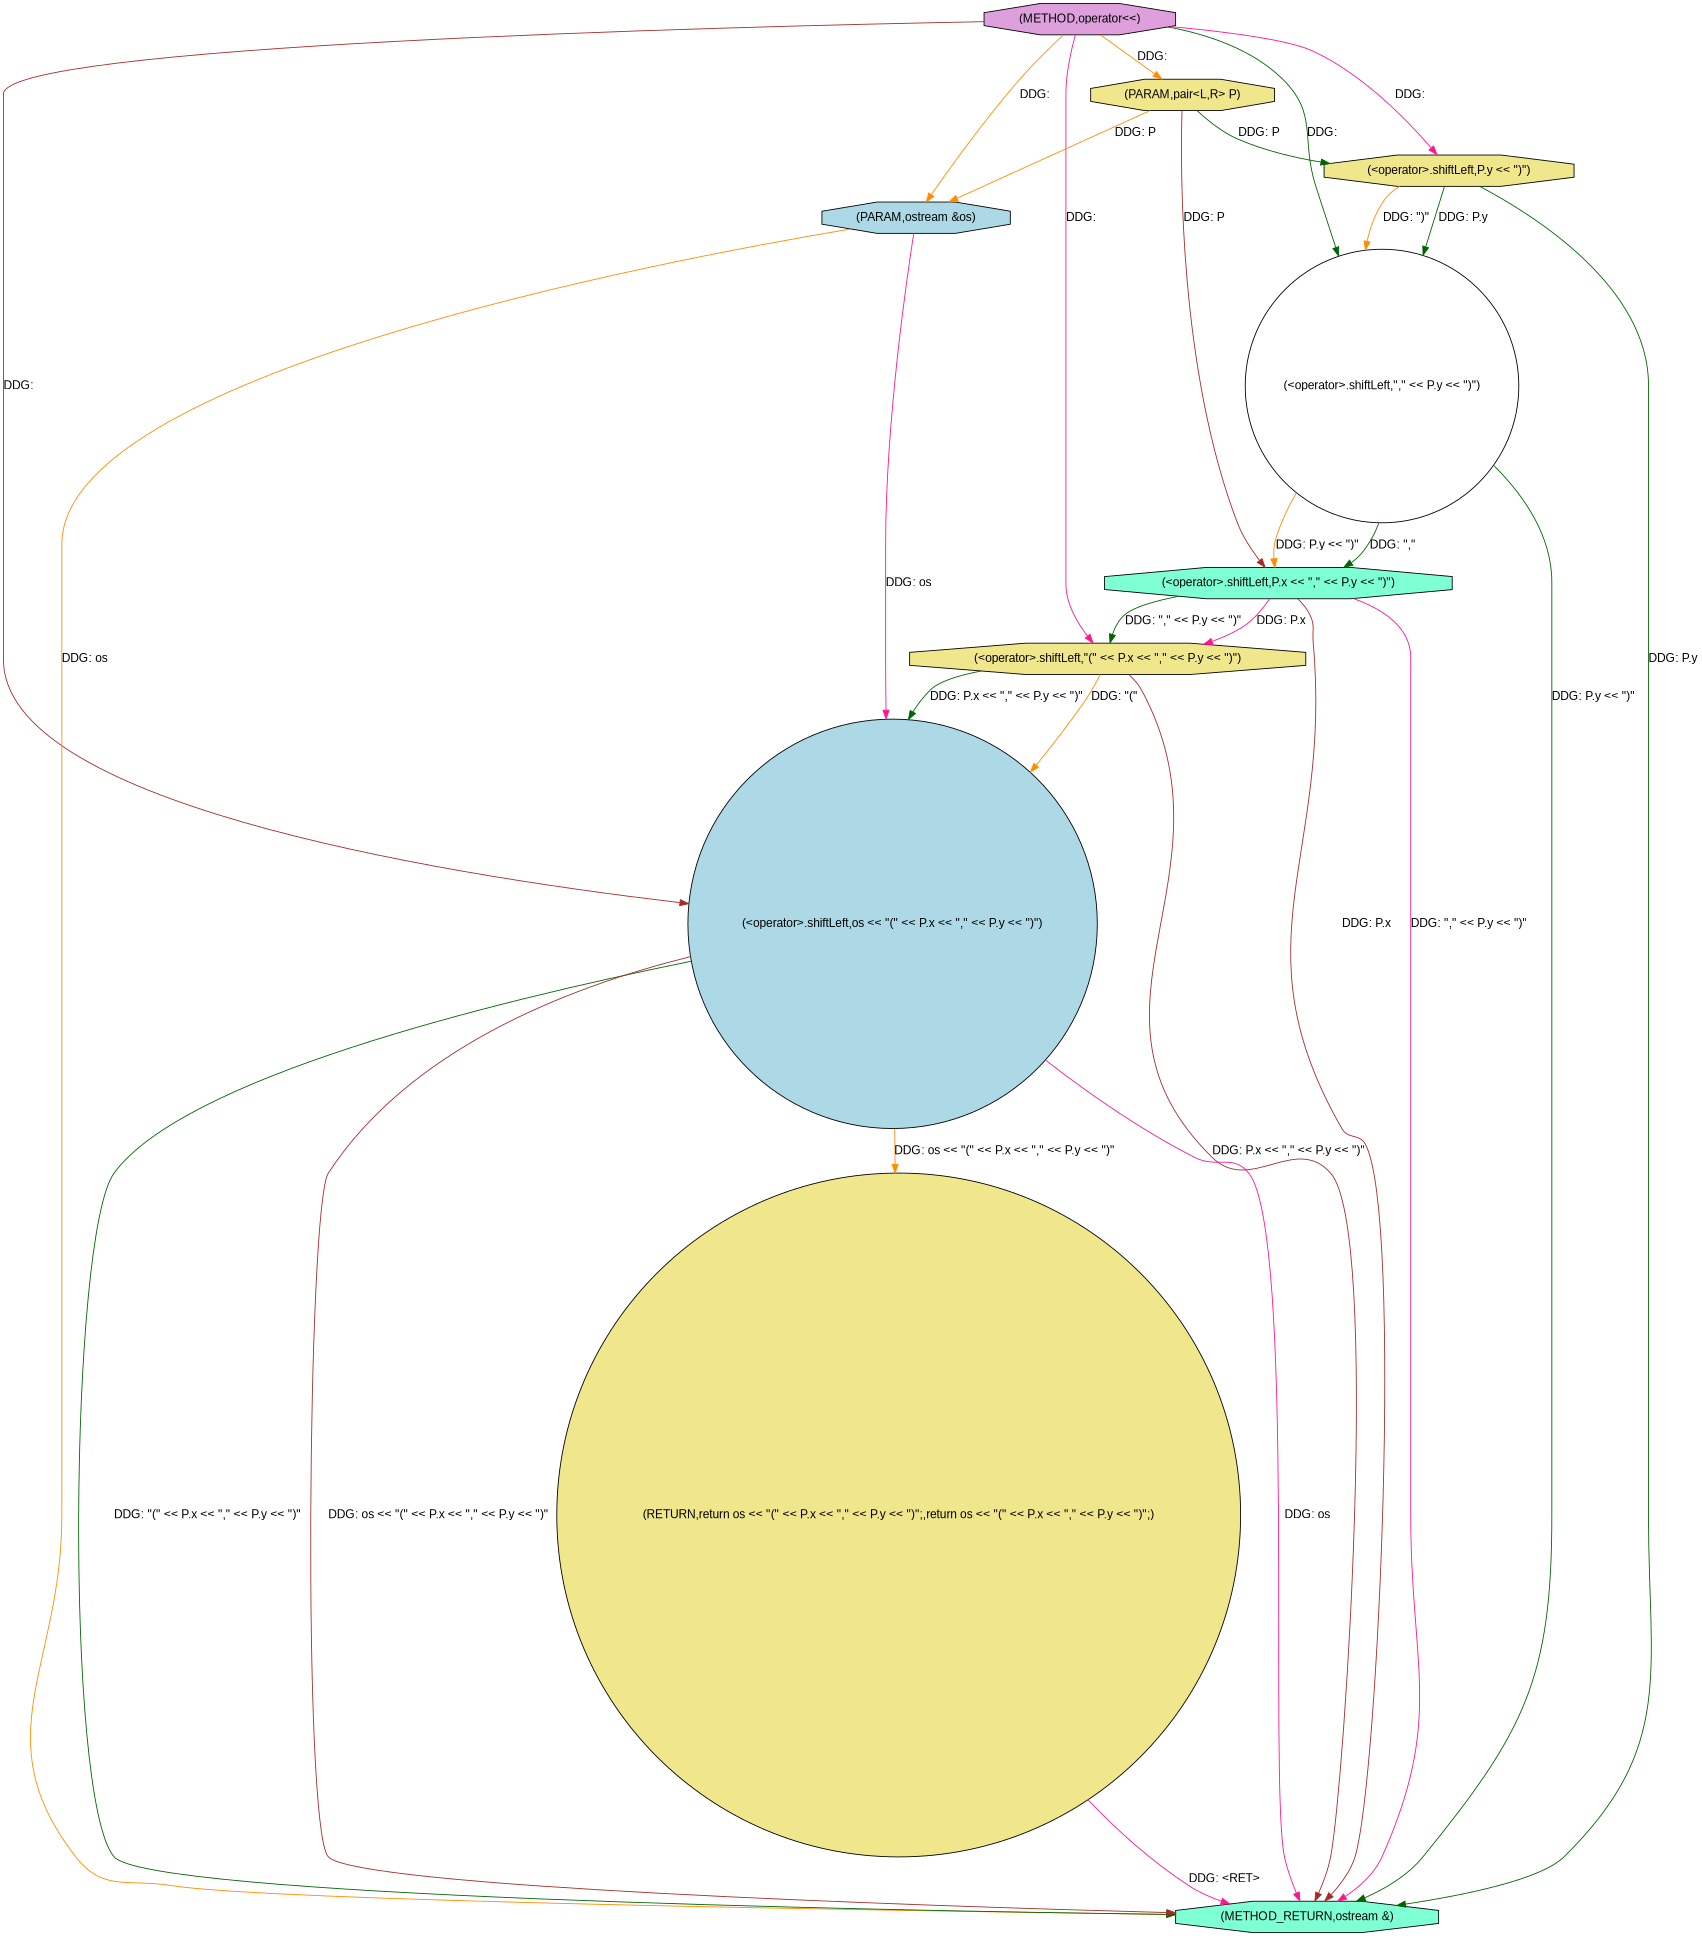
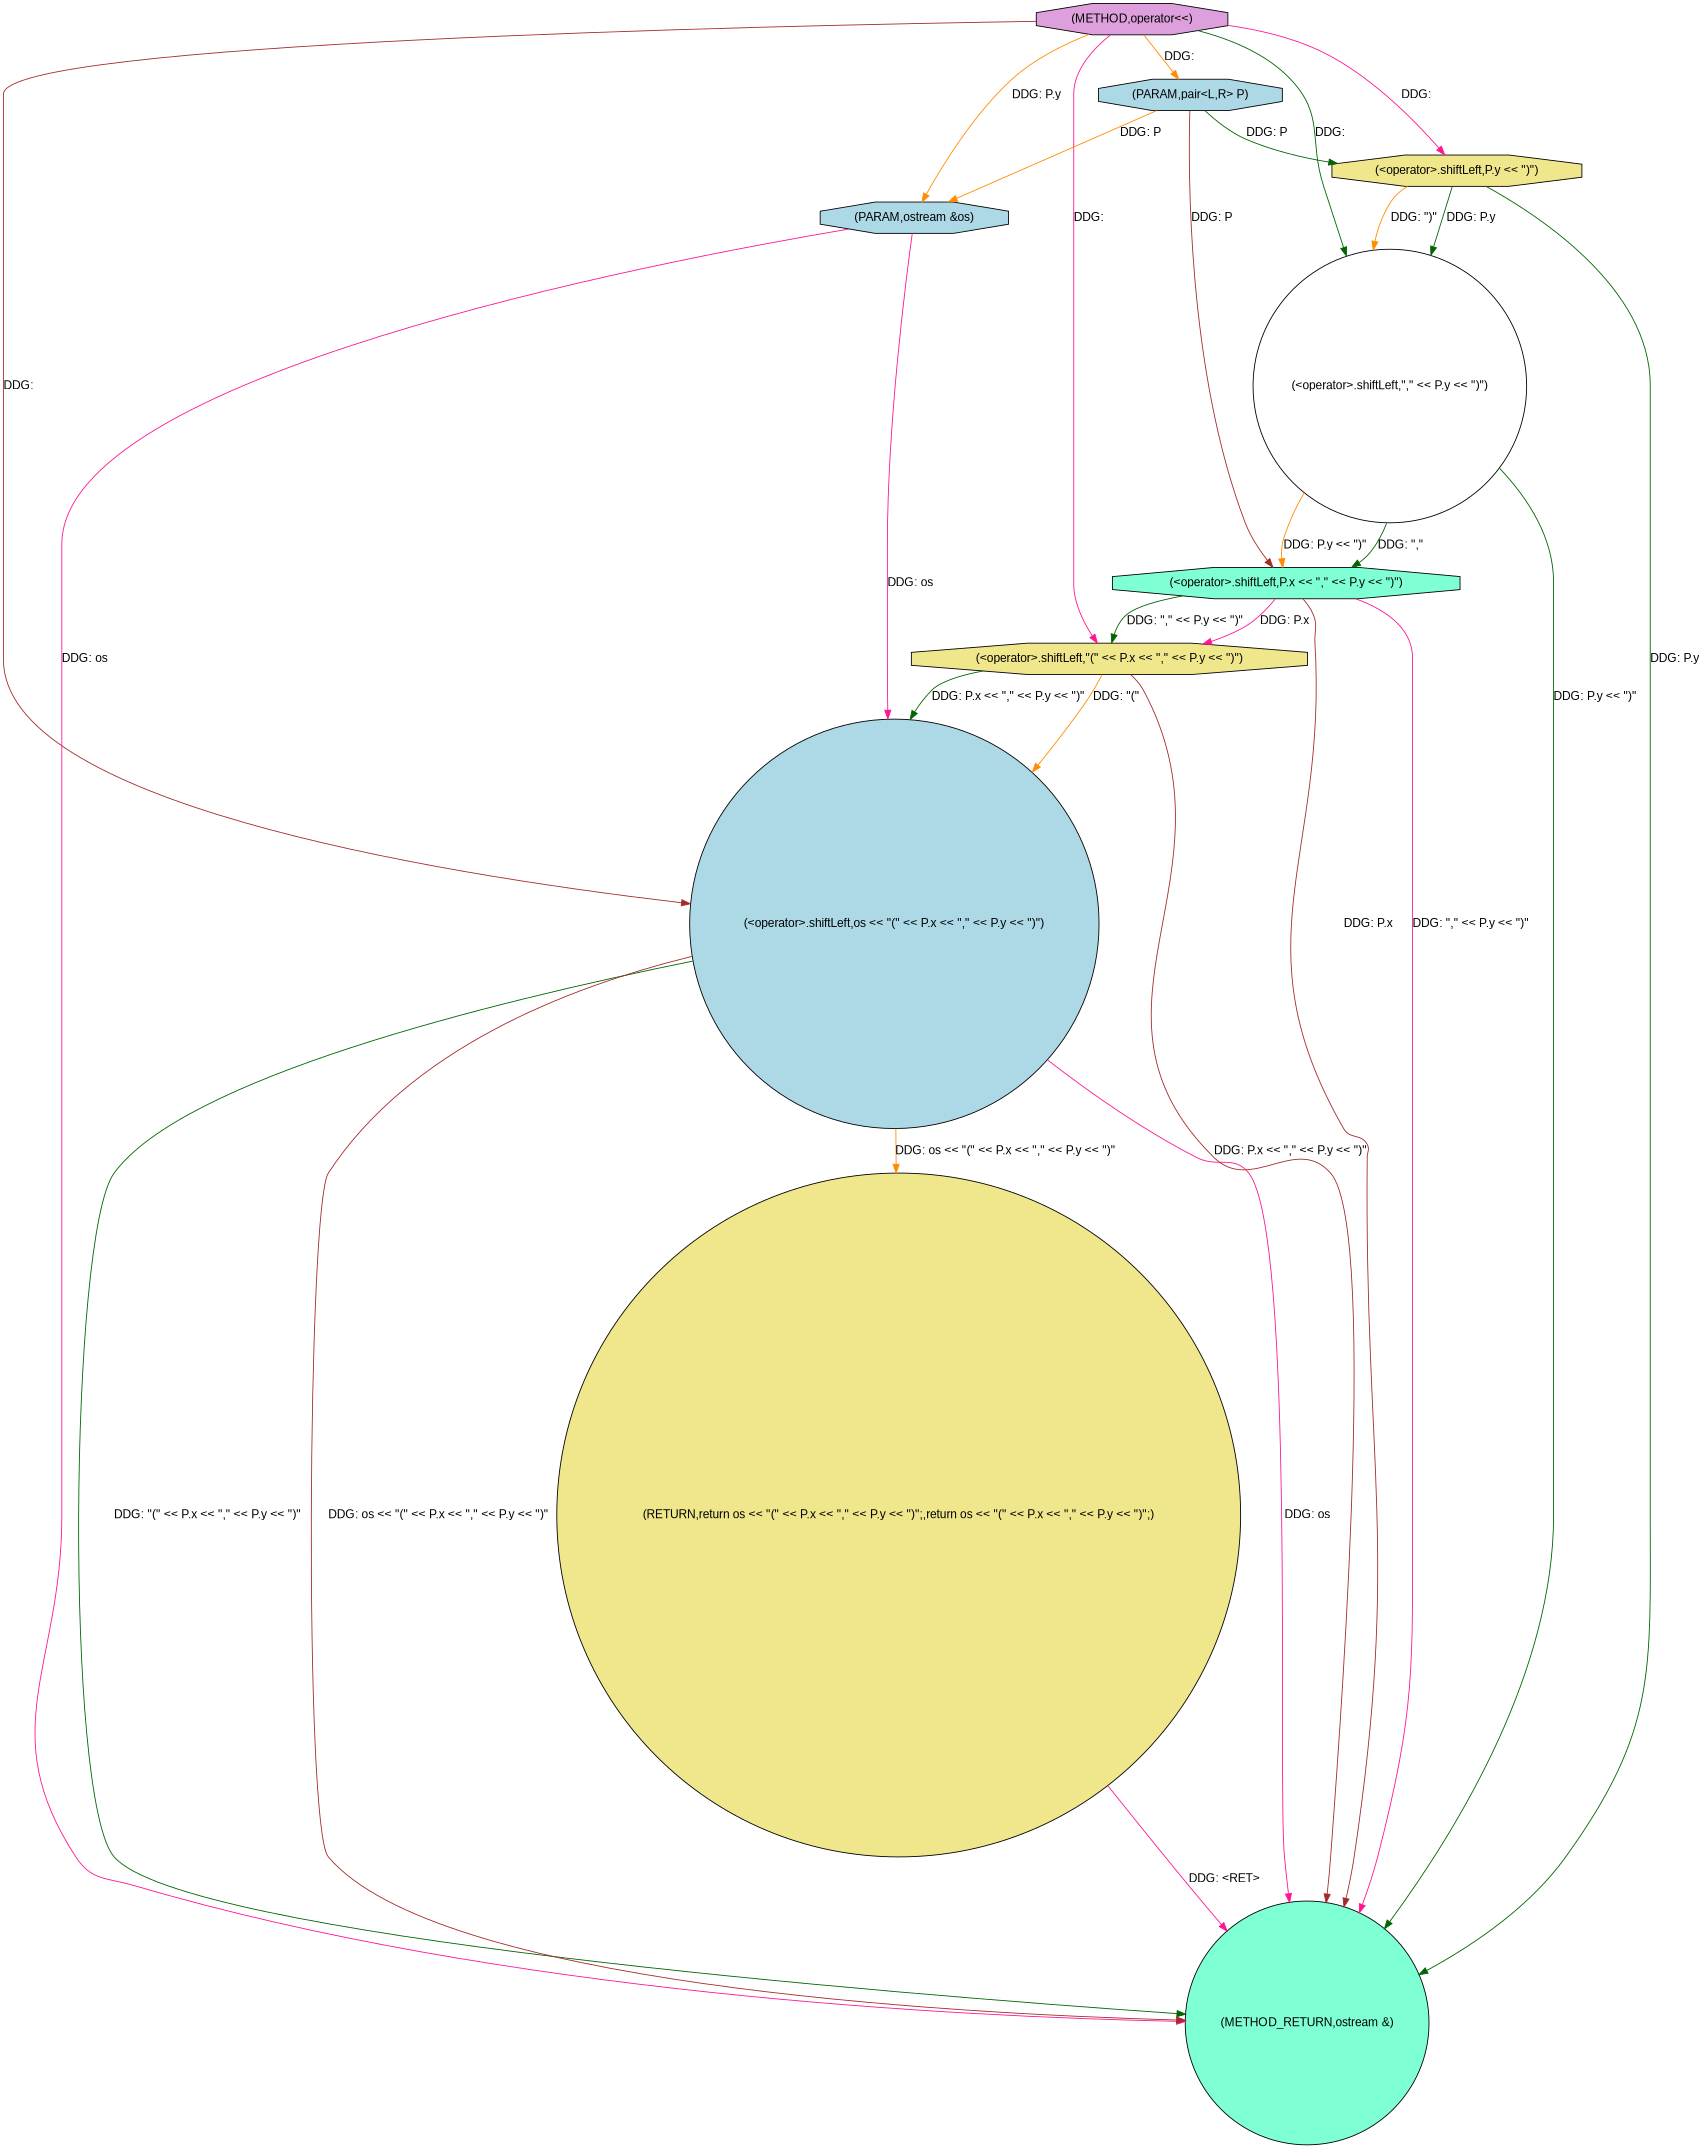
edge "(METHOD,operator<<)" -> "(PARAM,ostream &os)": label "DDG: " -> "DDG: P.y"
node "(PARAM,pair<L,R> P)": fillcolor khaki -> lightblue
edge "(PARAM,ostream &os)" -> "(METHOD_RETURN,ostream &)": color darkorange -> deeppink
node "(METHOD_RETURN,ostream &)": shape octagon -> circle
